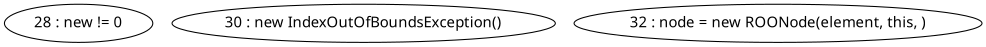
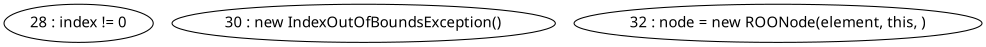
node "28 : new != 0": label "28 : new != 0" -> "28 : index != 0"
